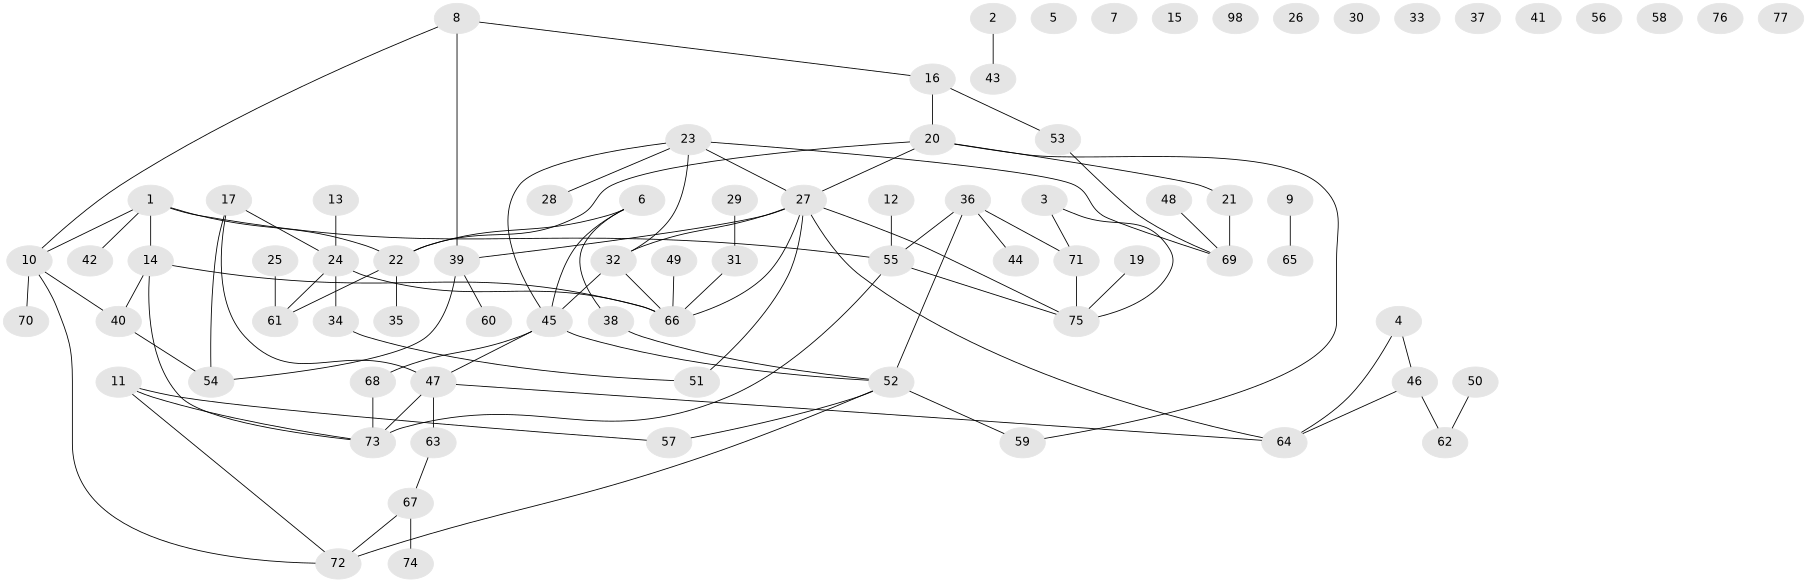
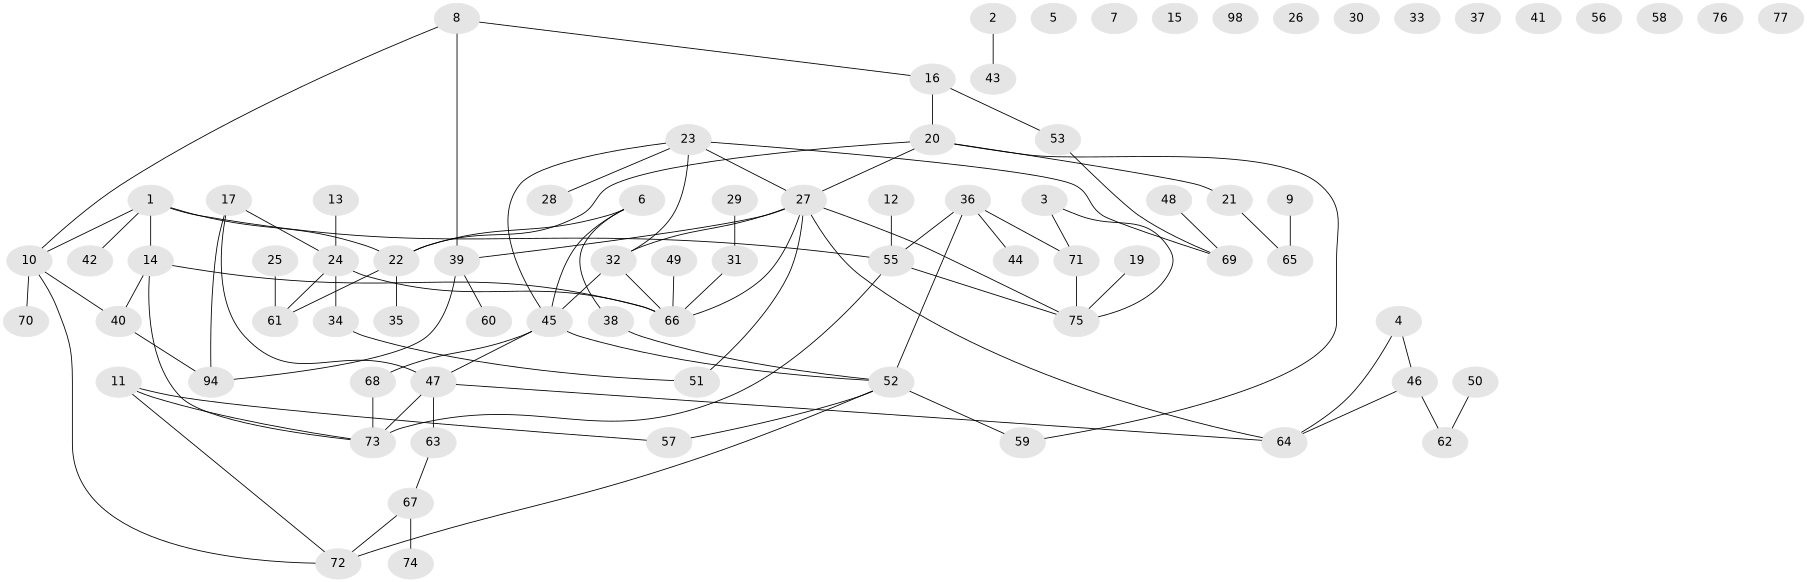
edge "21" -- "69": now "21" -- "65"
node "54": label "54" -> "94"
